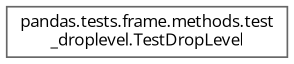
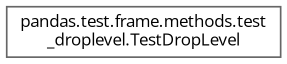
node "pandas.tests.frame.methods.test _droplevel.TestDropLevel": label "pandas.tests.frame.methods.test _droplevel.TestDropLevel" -> "pandas.test.frame.methods.test _droplevel.TestDropLevel"
